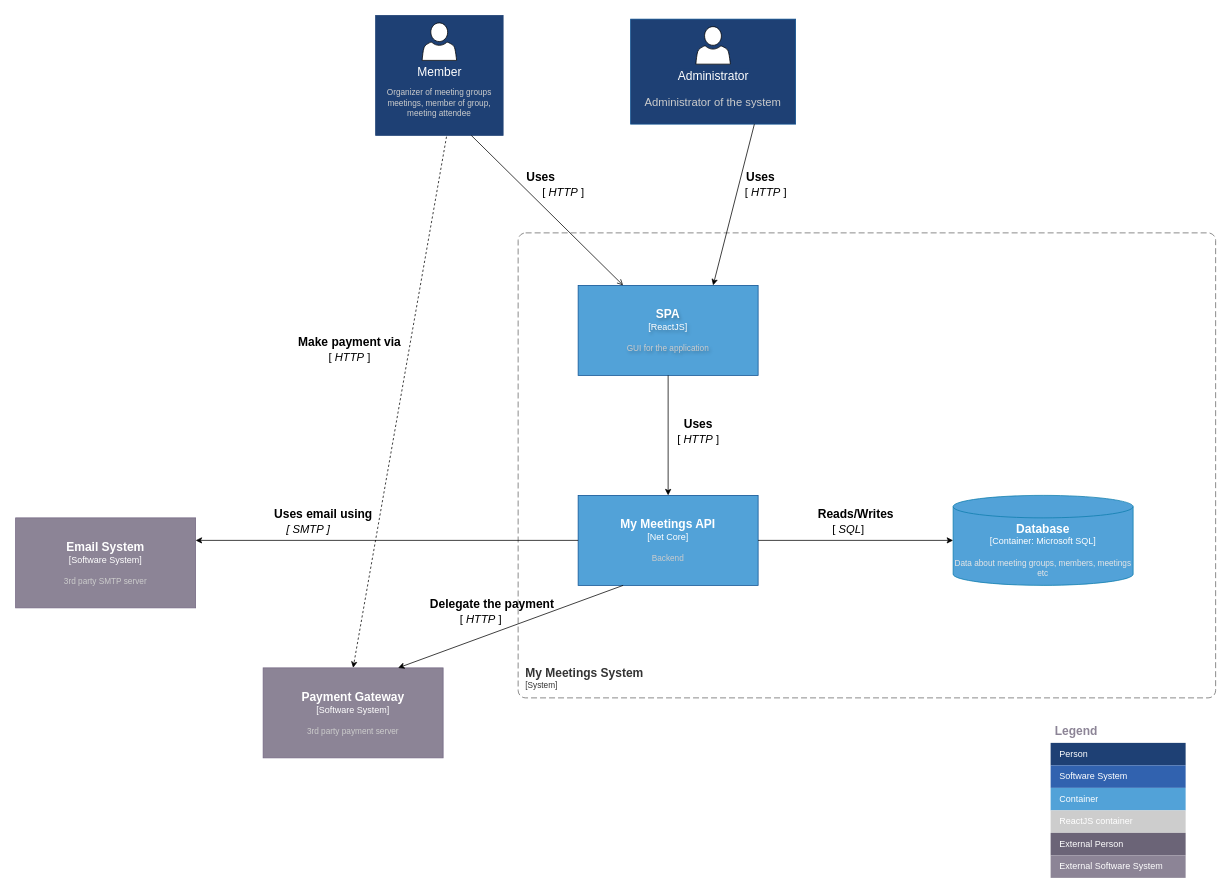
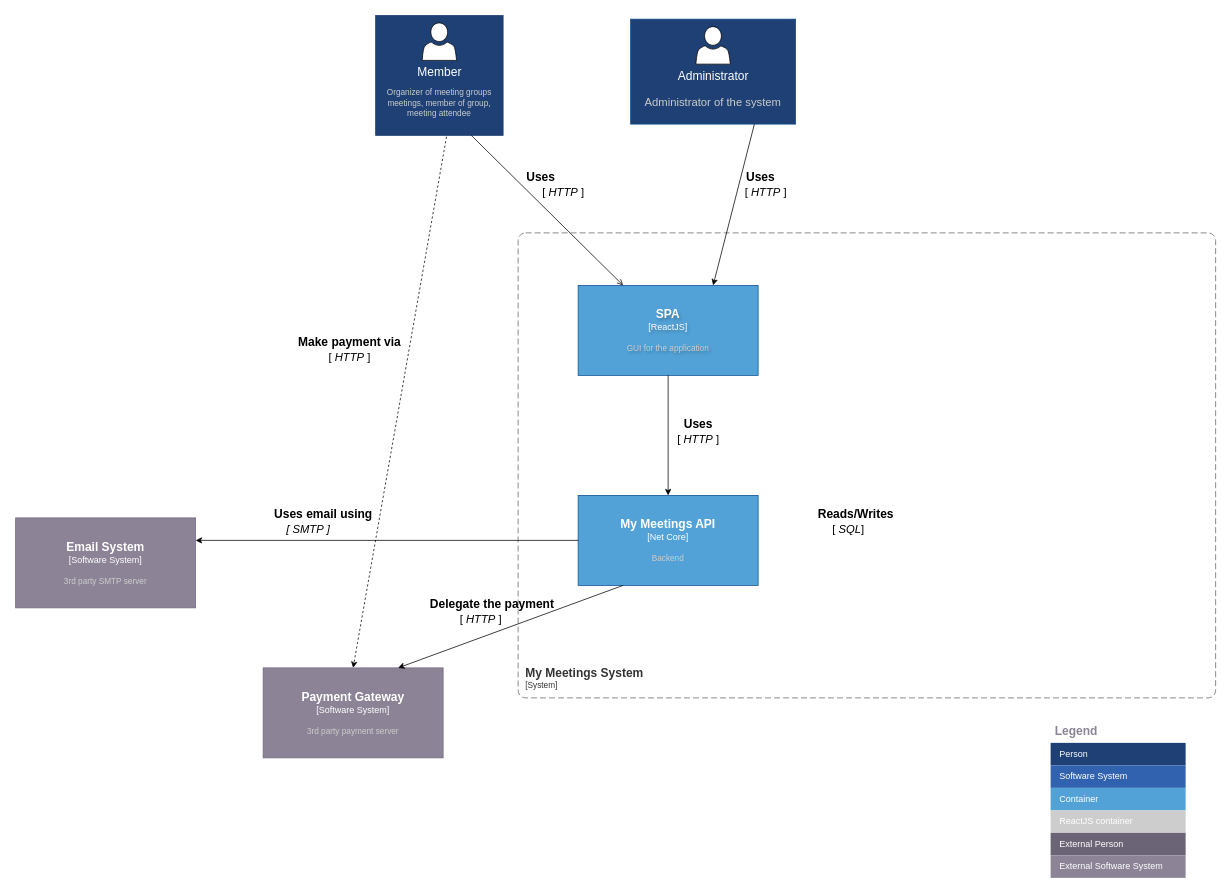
edge "My Meetings API [Net Core] Backend" -> "Database [Container: Microsoft SQL] Data about meeting groups, members, meetings etc": removed
node "Database [Container: Microsoft SQL] Data about meeting groups, members, meetings etc": removed
